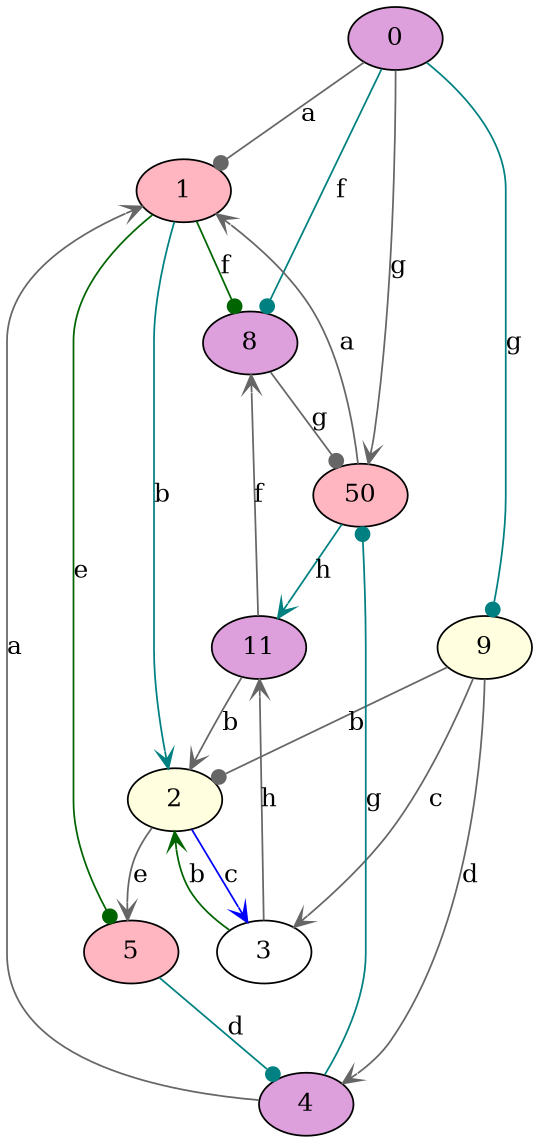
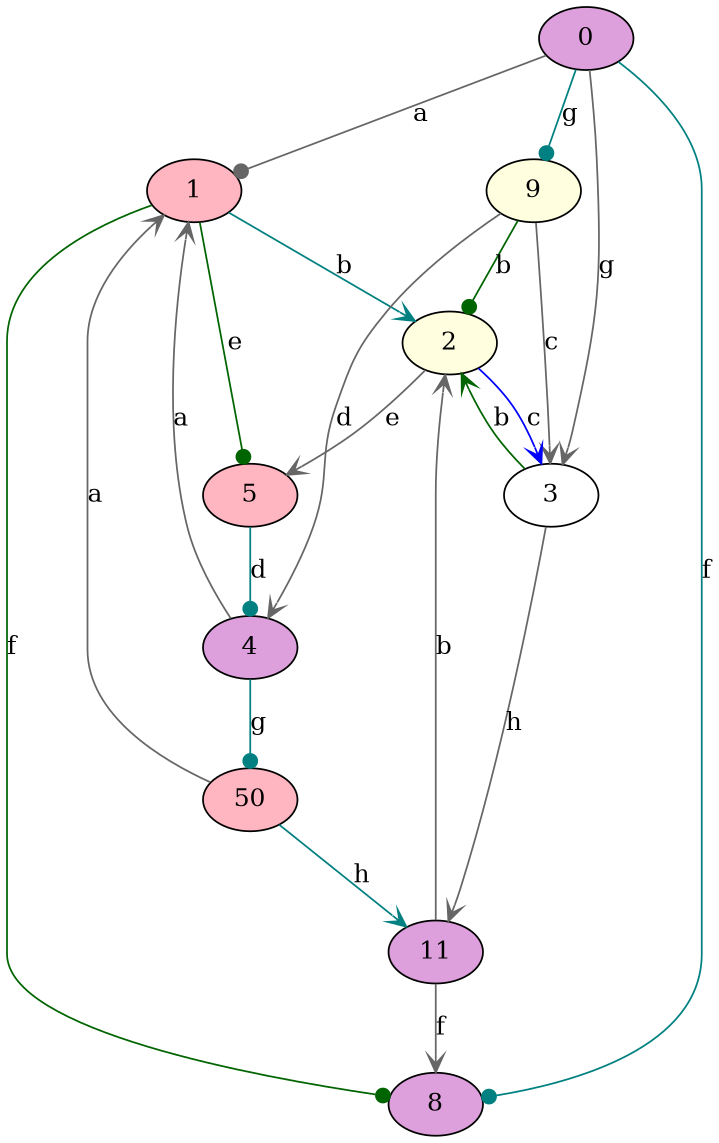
edge "0" -> "50": now "0" -> "3"
edge "8" -> "50": removed, label "g"
edge "9" -> "2": color gray40 -> darkgreen
